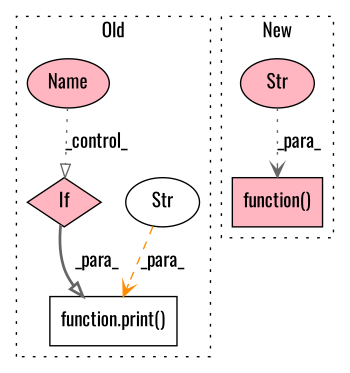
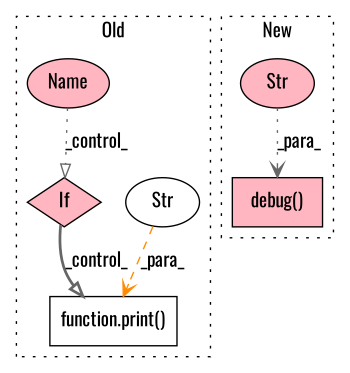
node "function()": label "function()" -> "debug()"
edge "If" -> "function.print()": label "_para_" -> "_control_"
